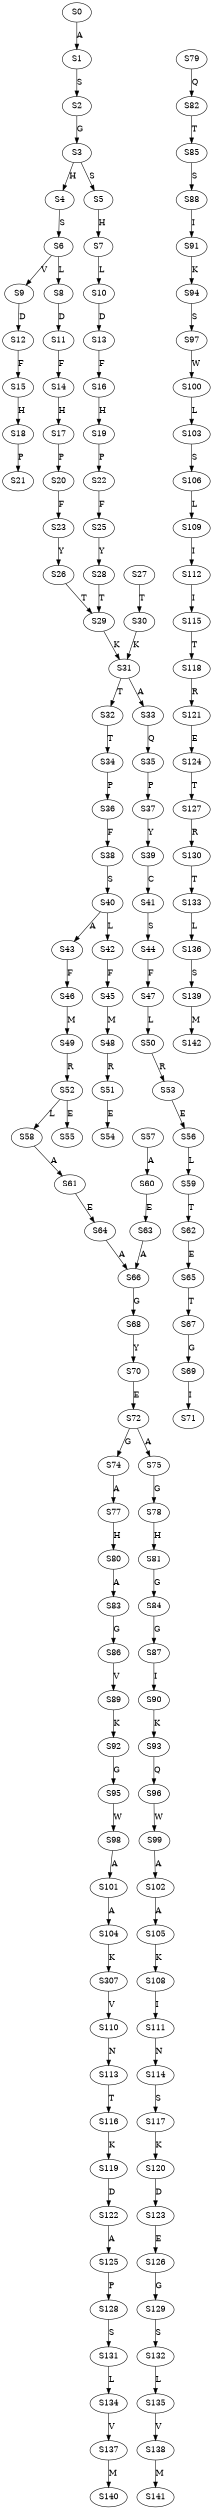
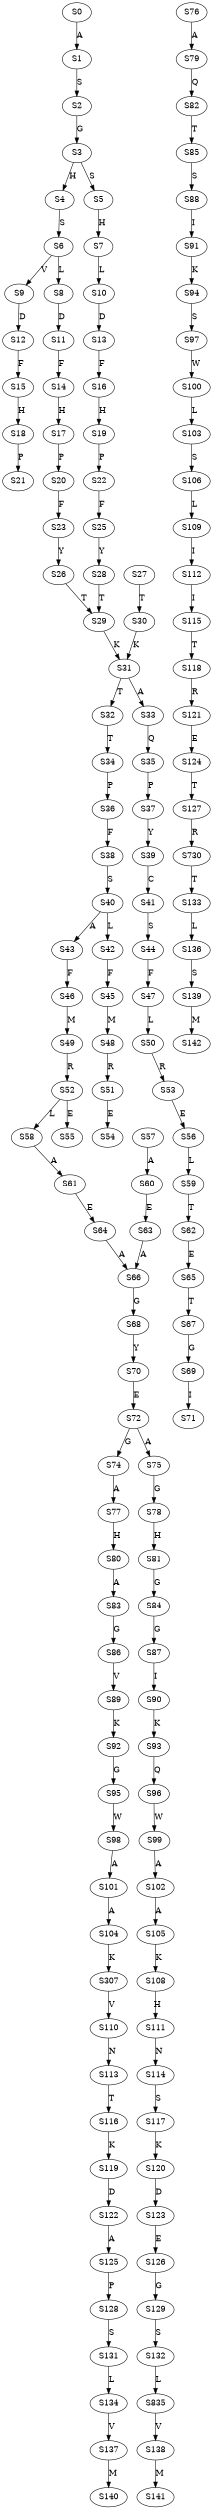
node "S76": added
node "S130": label "S130" -> "S730"
edge "S108" -> "S111": label "I" -> "H"
node "S135": label "S135" -> "S835"
